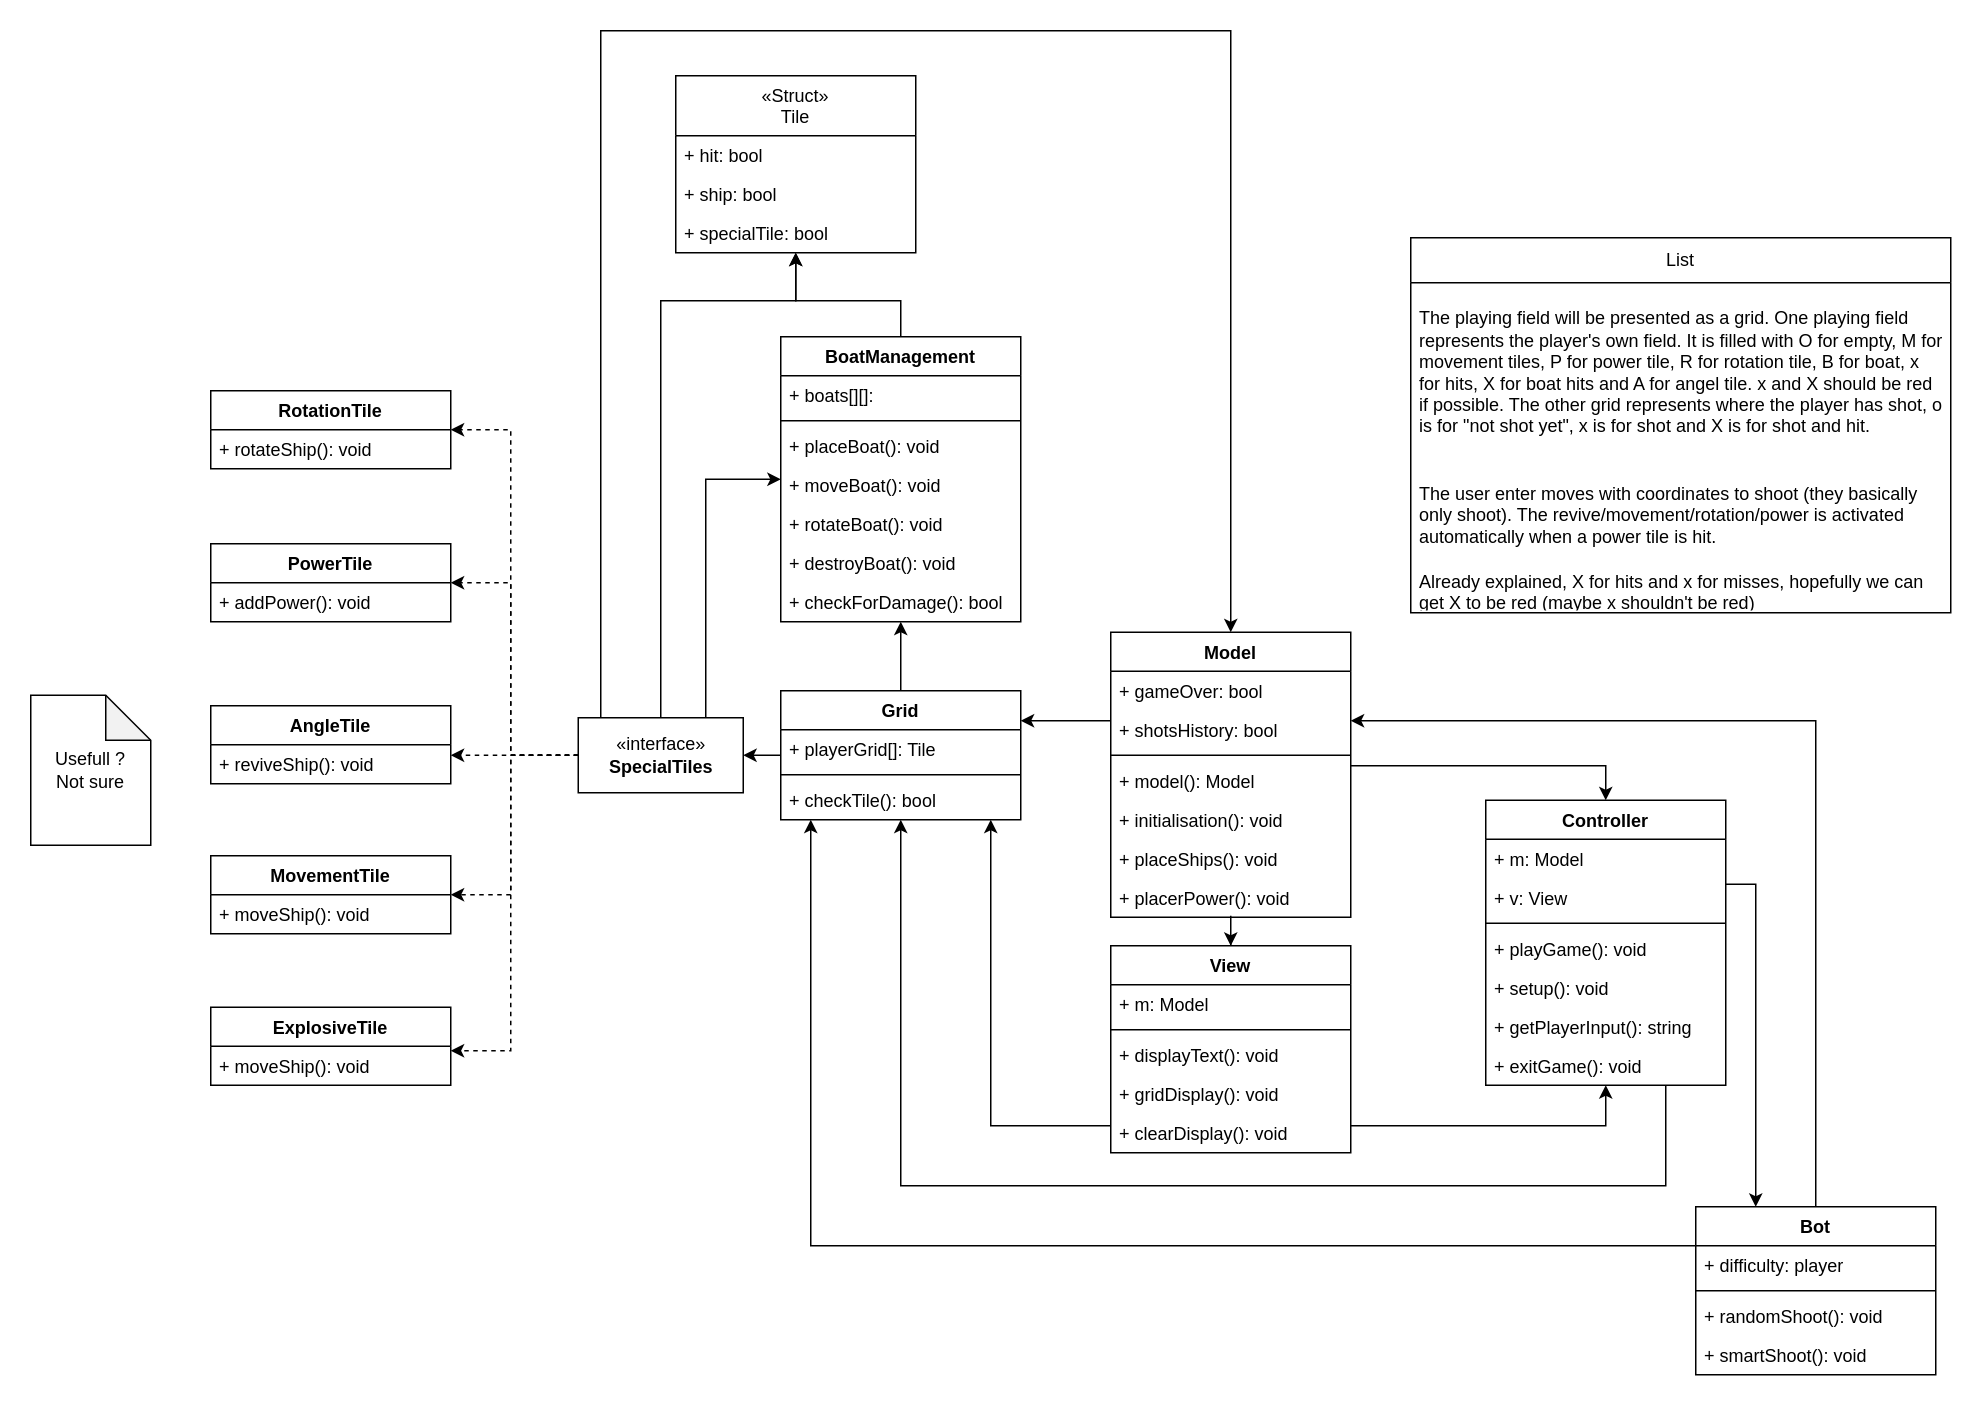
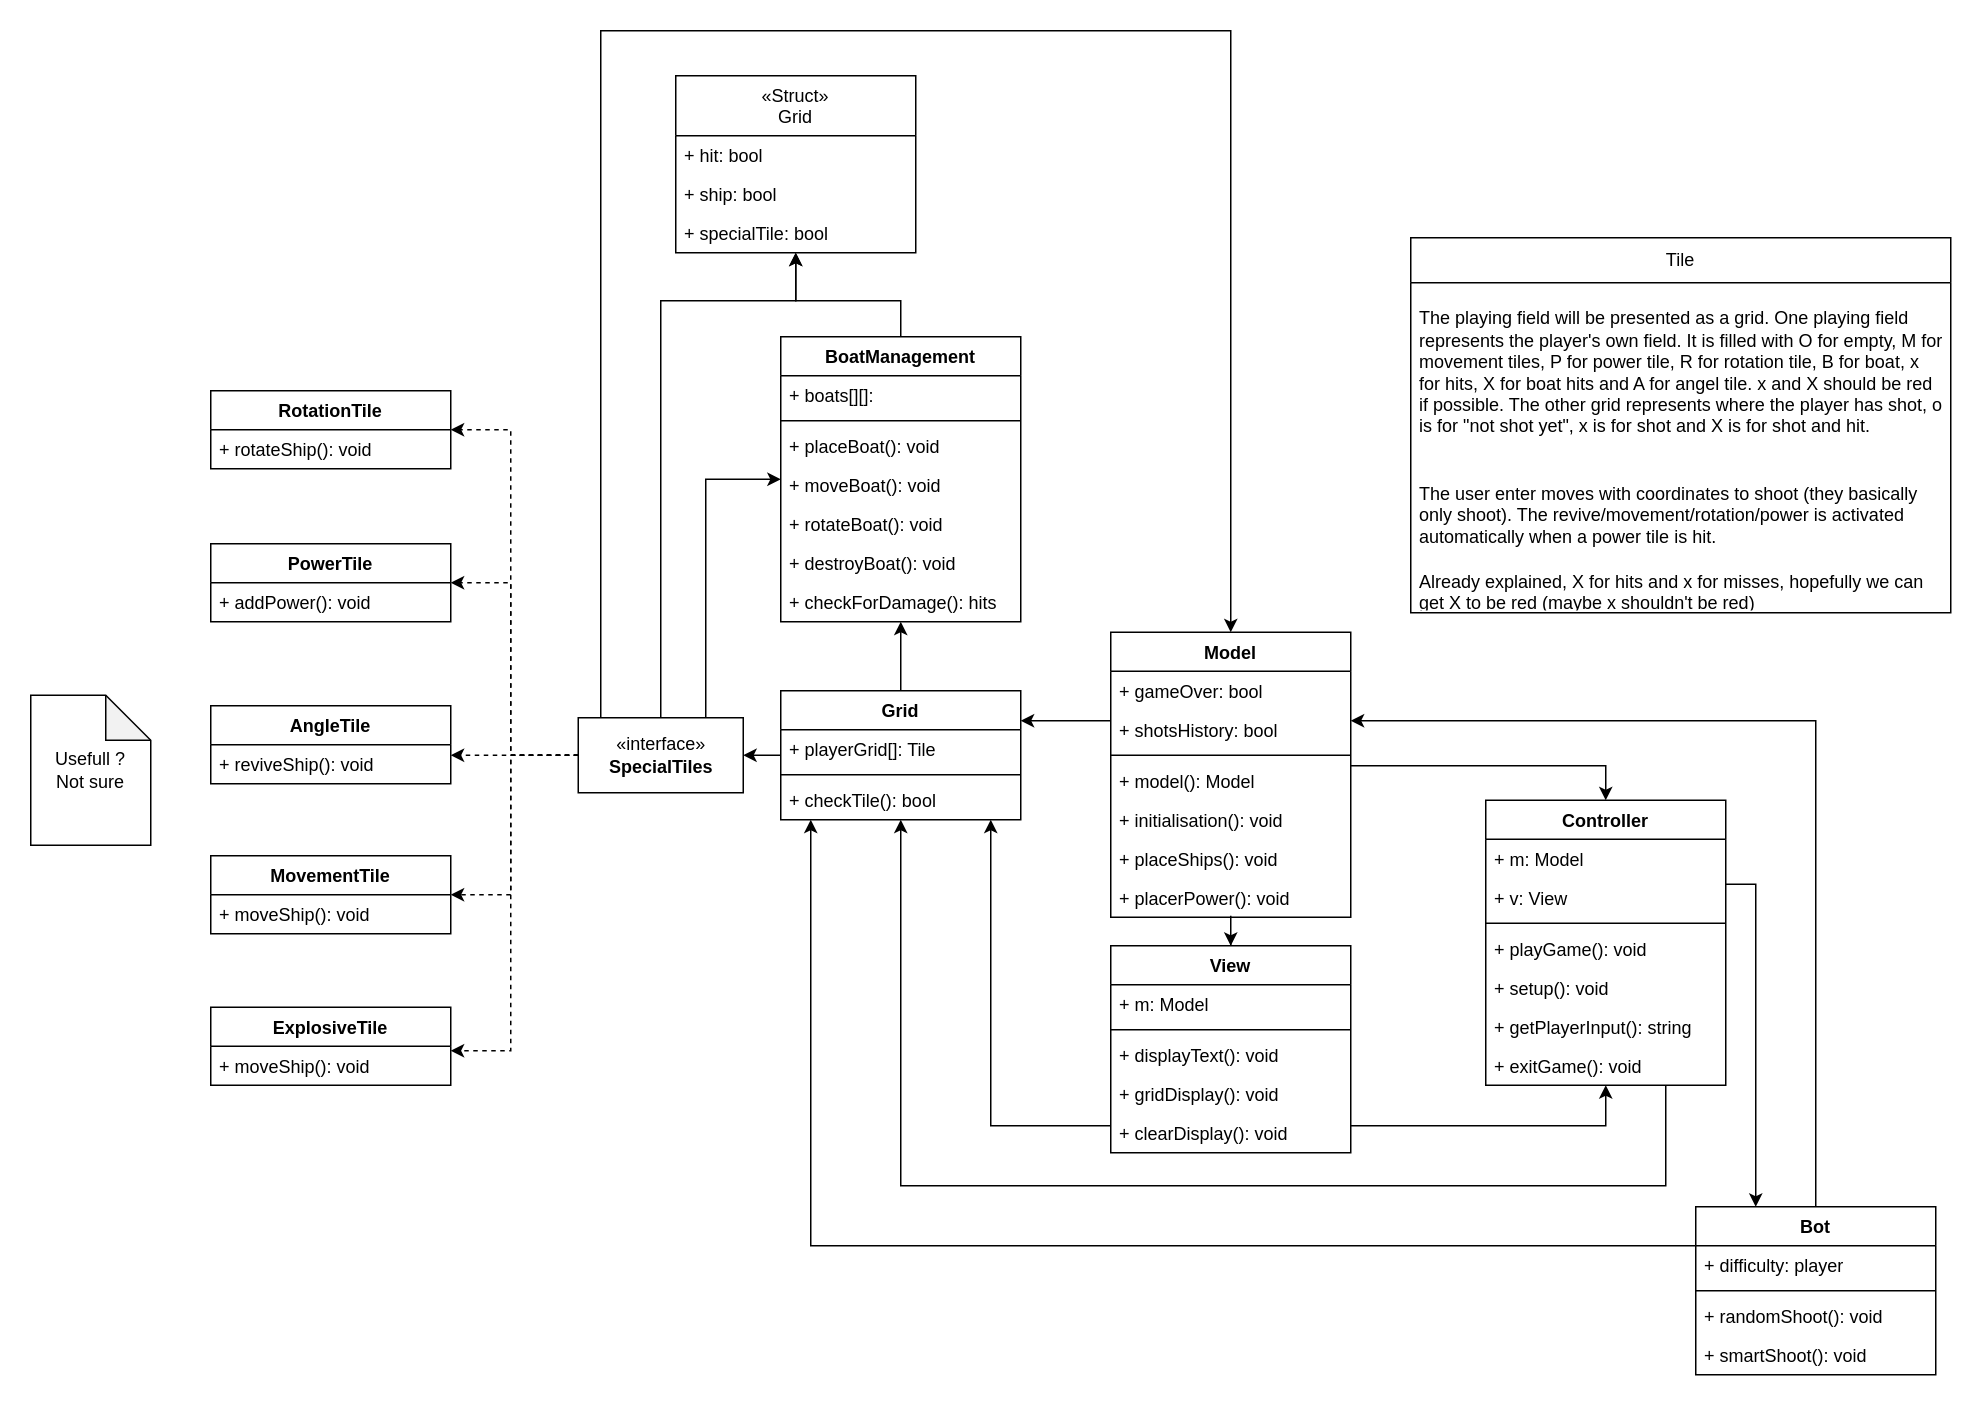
node "«Struct» Tile": label "«Struct» Tile" -> "«Struct» Grid"
node "List": label "List" -> "Tile"
node "+ checkForDamage(): bool": label "+ checkForDamage(): bool" -> "+ checkForDamage(): hits"
